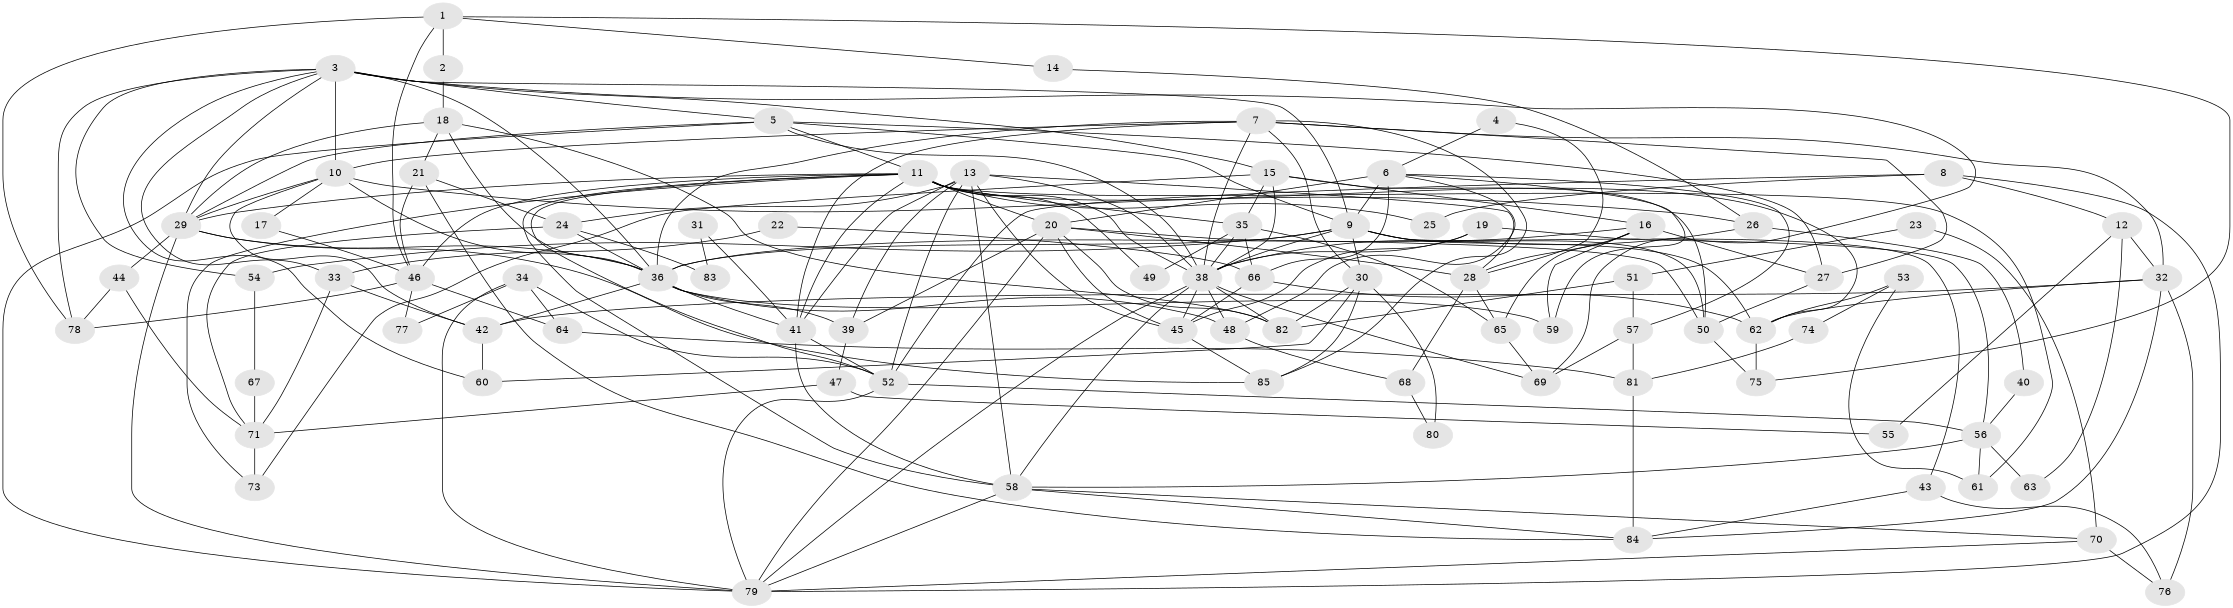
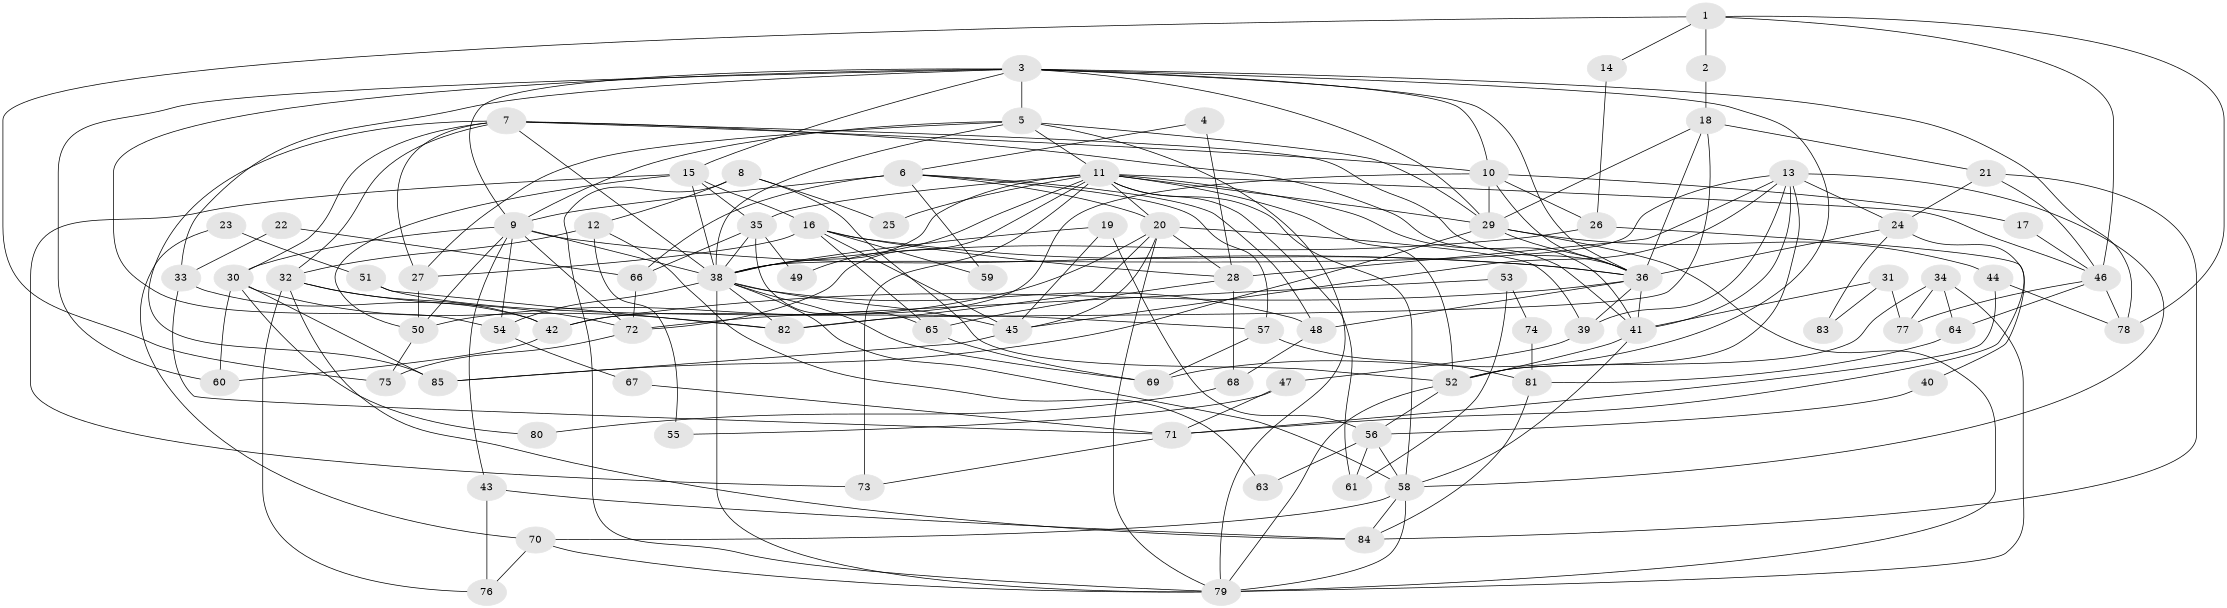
edge "38" -- "54": added
edge "31" -- "77": added
edge "66" -- "45": now "16" -- "45"
edge "36" -- "59": removed
node "62": label "62" -> "72"
